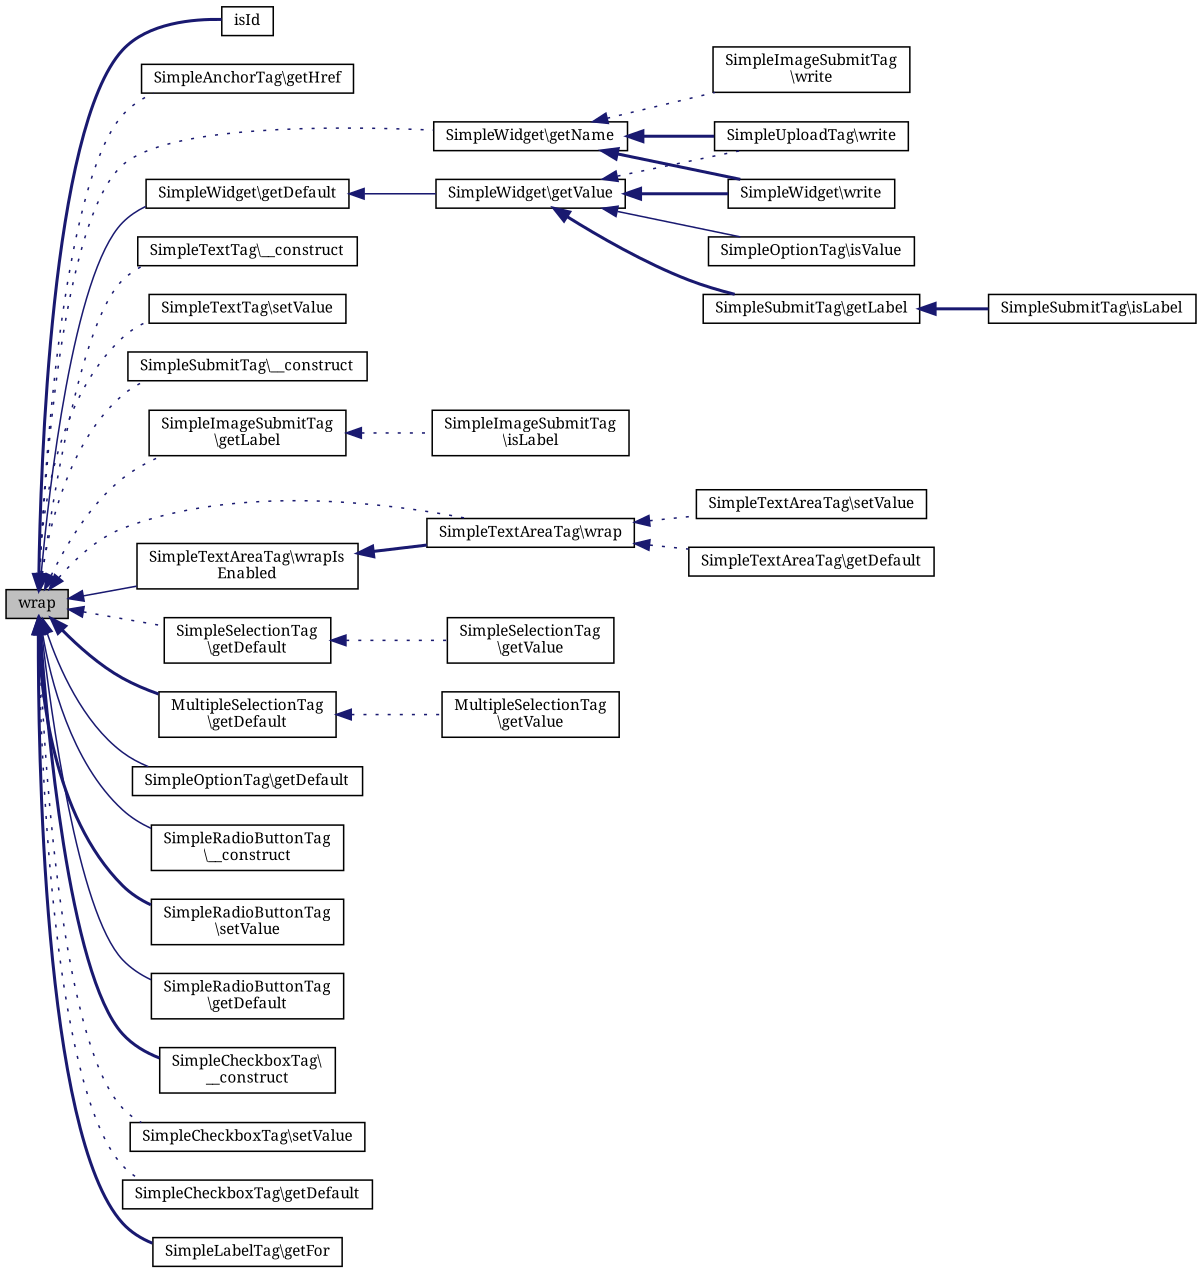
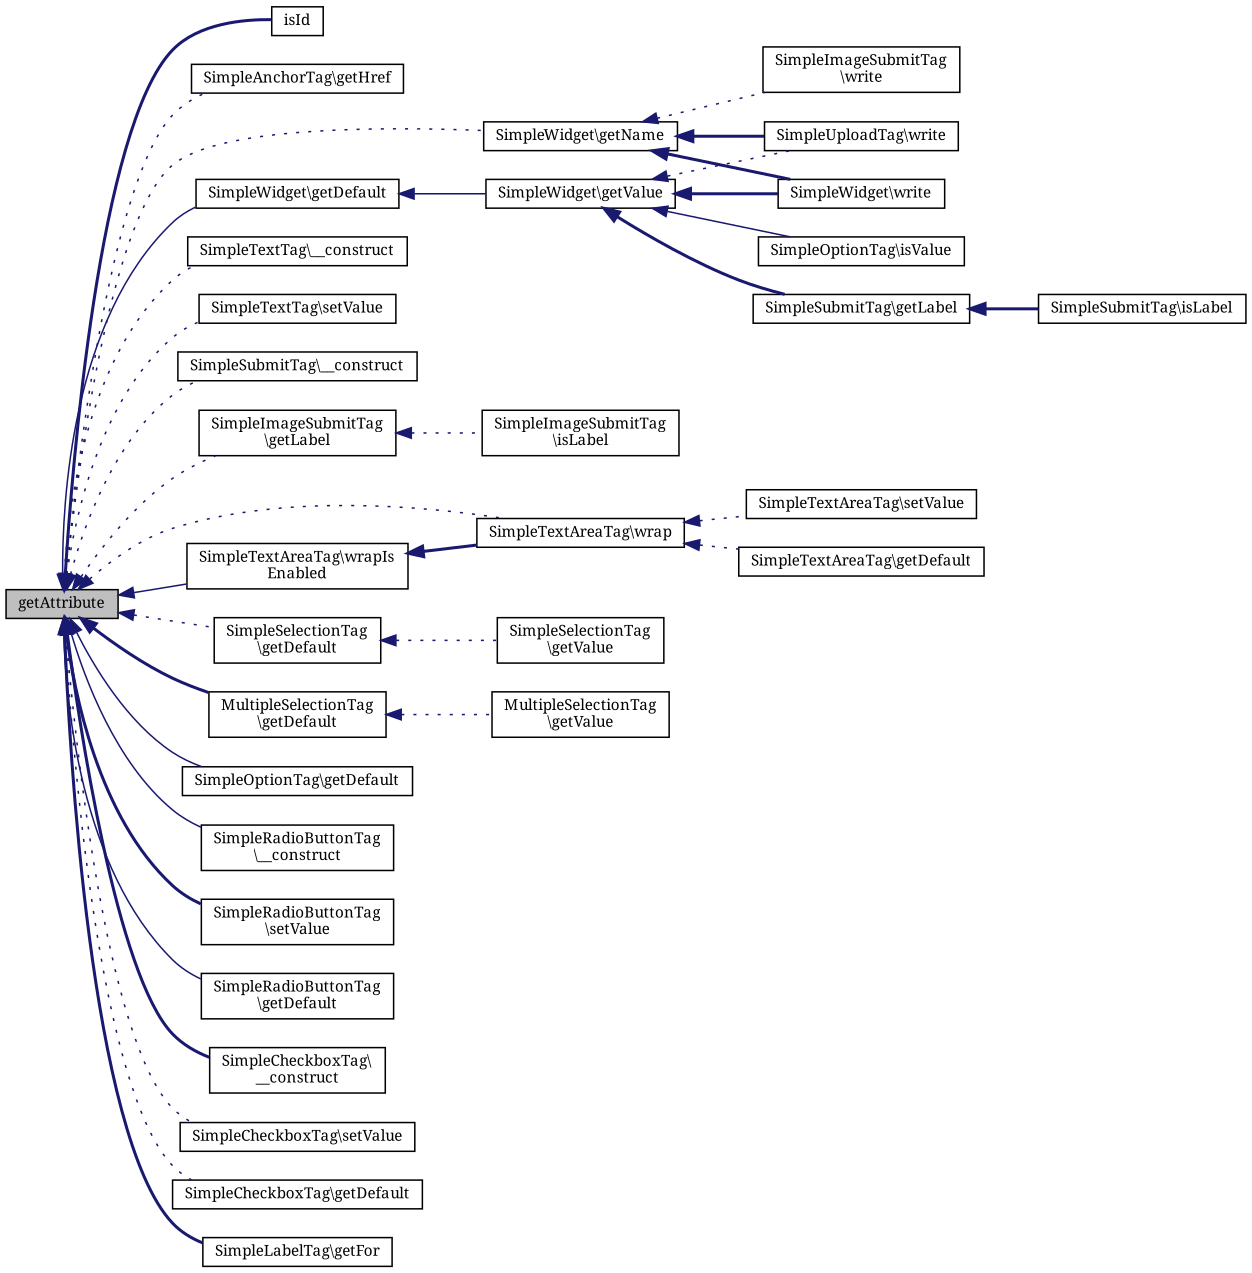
node "wrap": label "wrap" -> "getAttribute"
